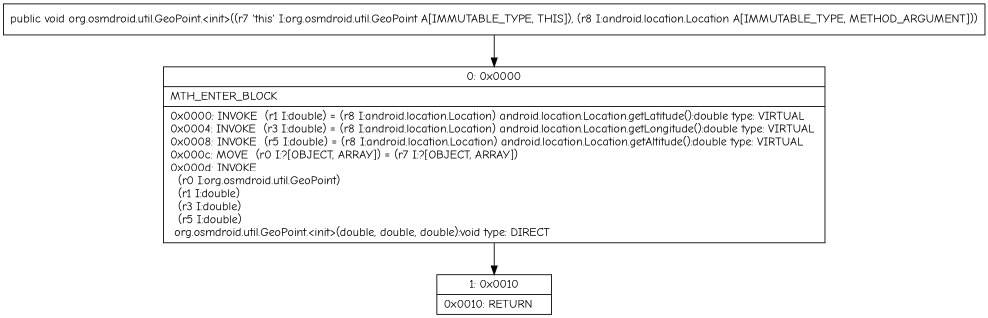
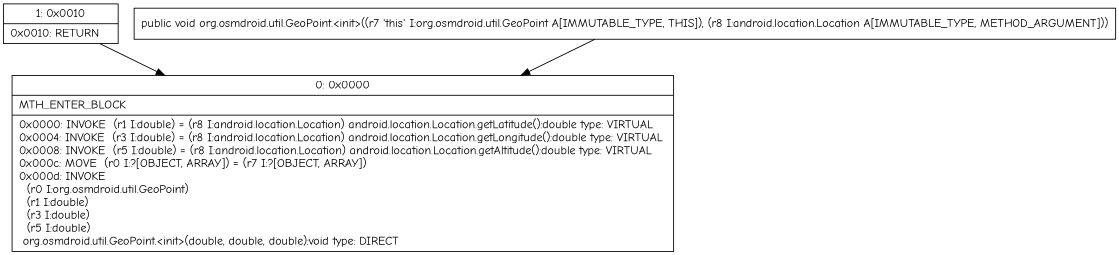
edge "0: 0x0000" -> "1: 0x0010": reversed
